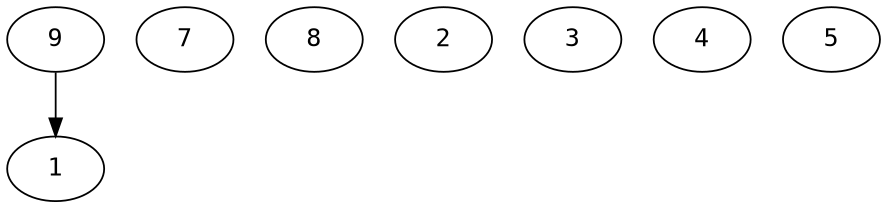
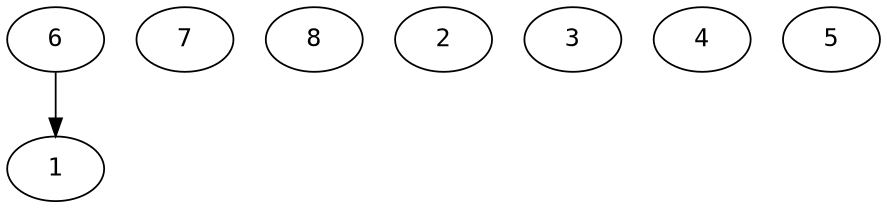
node "9": label "9" -> "6"
